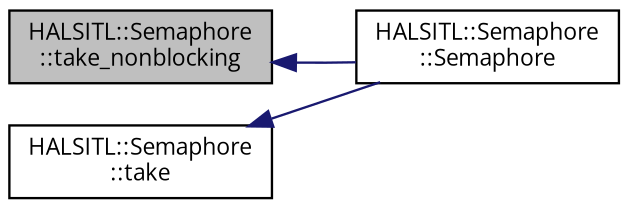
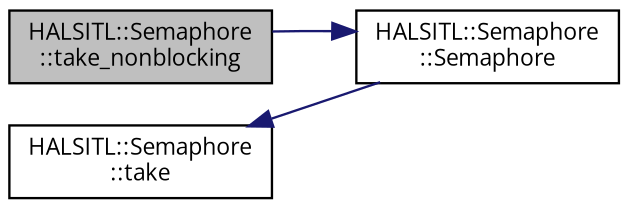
edge "HALSITL::Semaphore ::Semaphore" -> "HALSITL::Semaphore ::take_nonblocking": reversed
